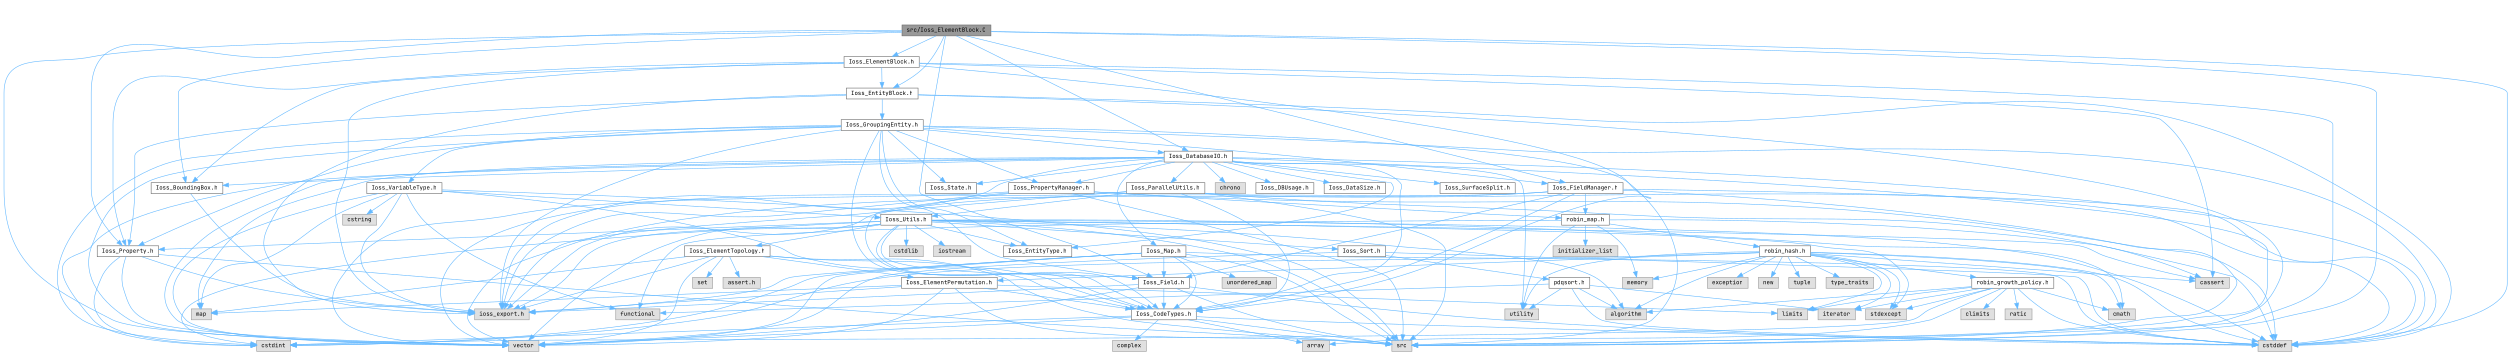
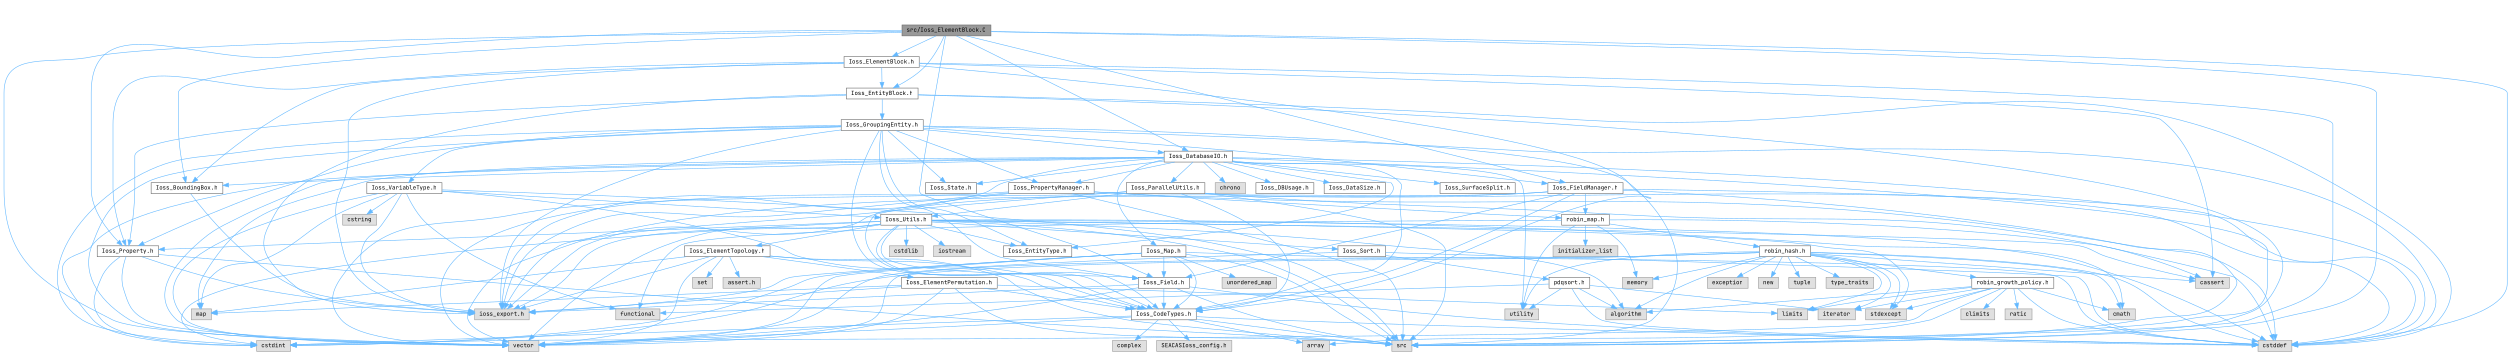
edge "robin_hash.h" -> "Ioss_ElementPermutation.h": now "robin_hash.h" -> "vector"
node "SEACASIoss_config.h": added
